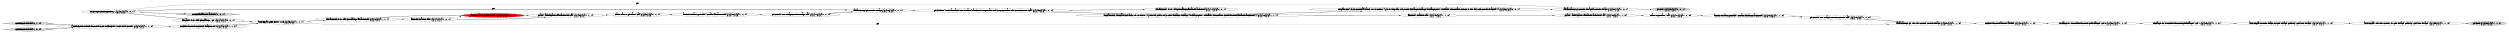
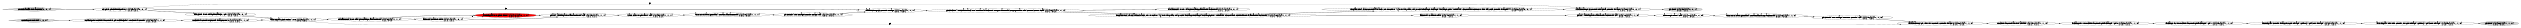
edge "Git git = getGitTestRepository()@@@3@@@['0', '0', '1']" -> "commitAllDifferentBranchTest['0', '0', '1']": reversed
node "commitConsumerTest['0', '1', '0']": removed
